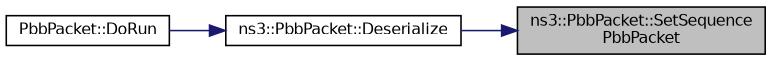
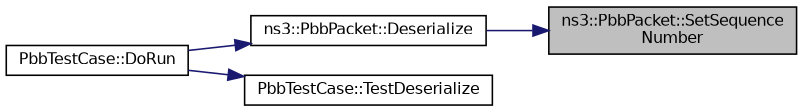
node "PbbPacket::DoRun": label "PbbPacket::DoRun" -> "PbbTestCase::DoRun"
node "ns3::PbbPacket::SetSequence PbbPacket": label "ns3::PbbPacket::SetSequence PbbPacket" -> "ns3::PbbPacket::SetSequence Number"
node "PbbTestCase::TestDeserialize": added
